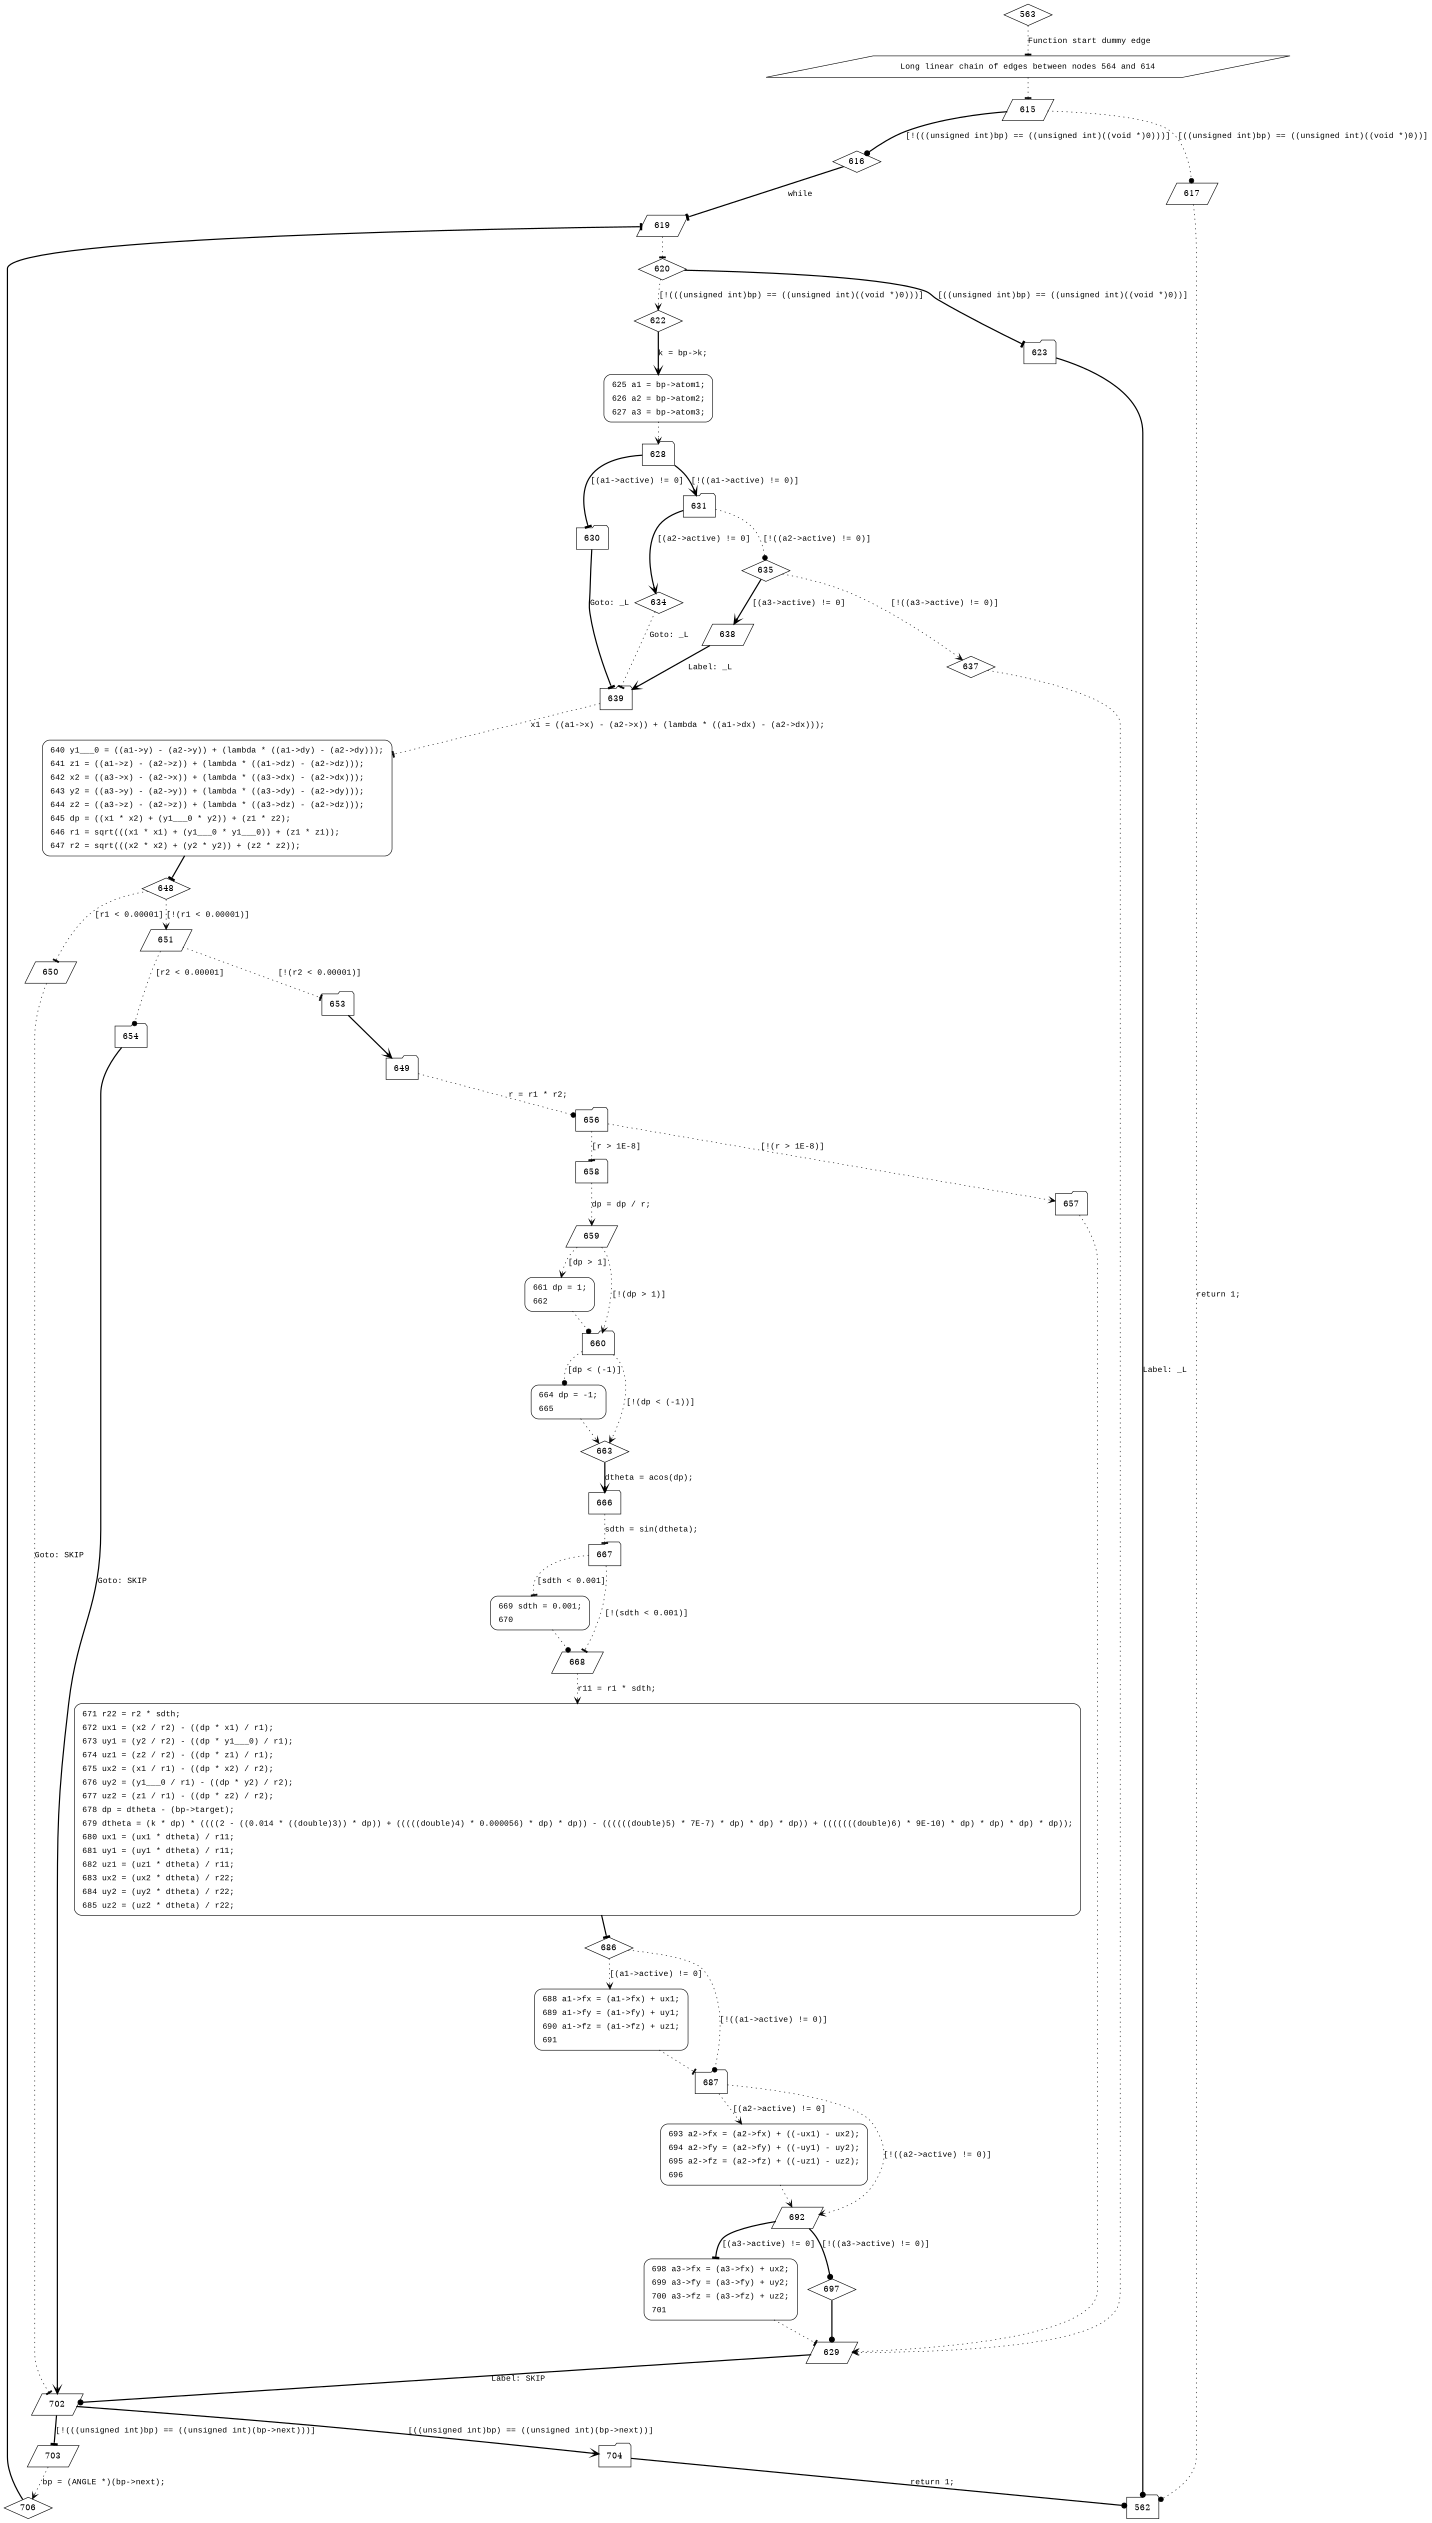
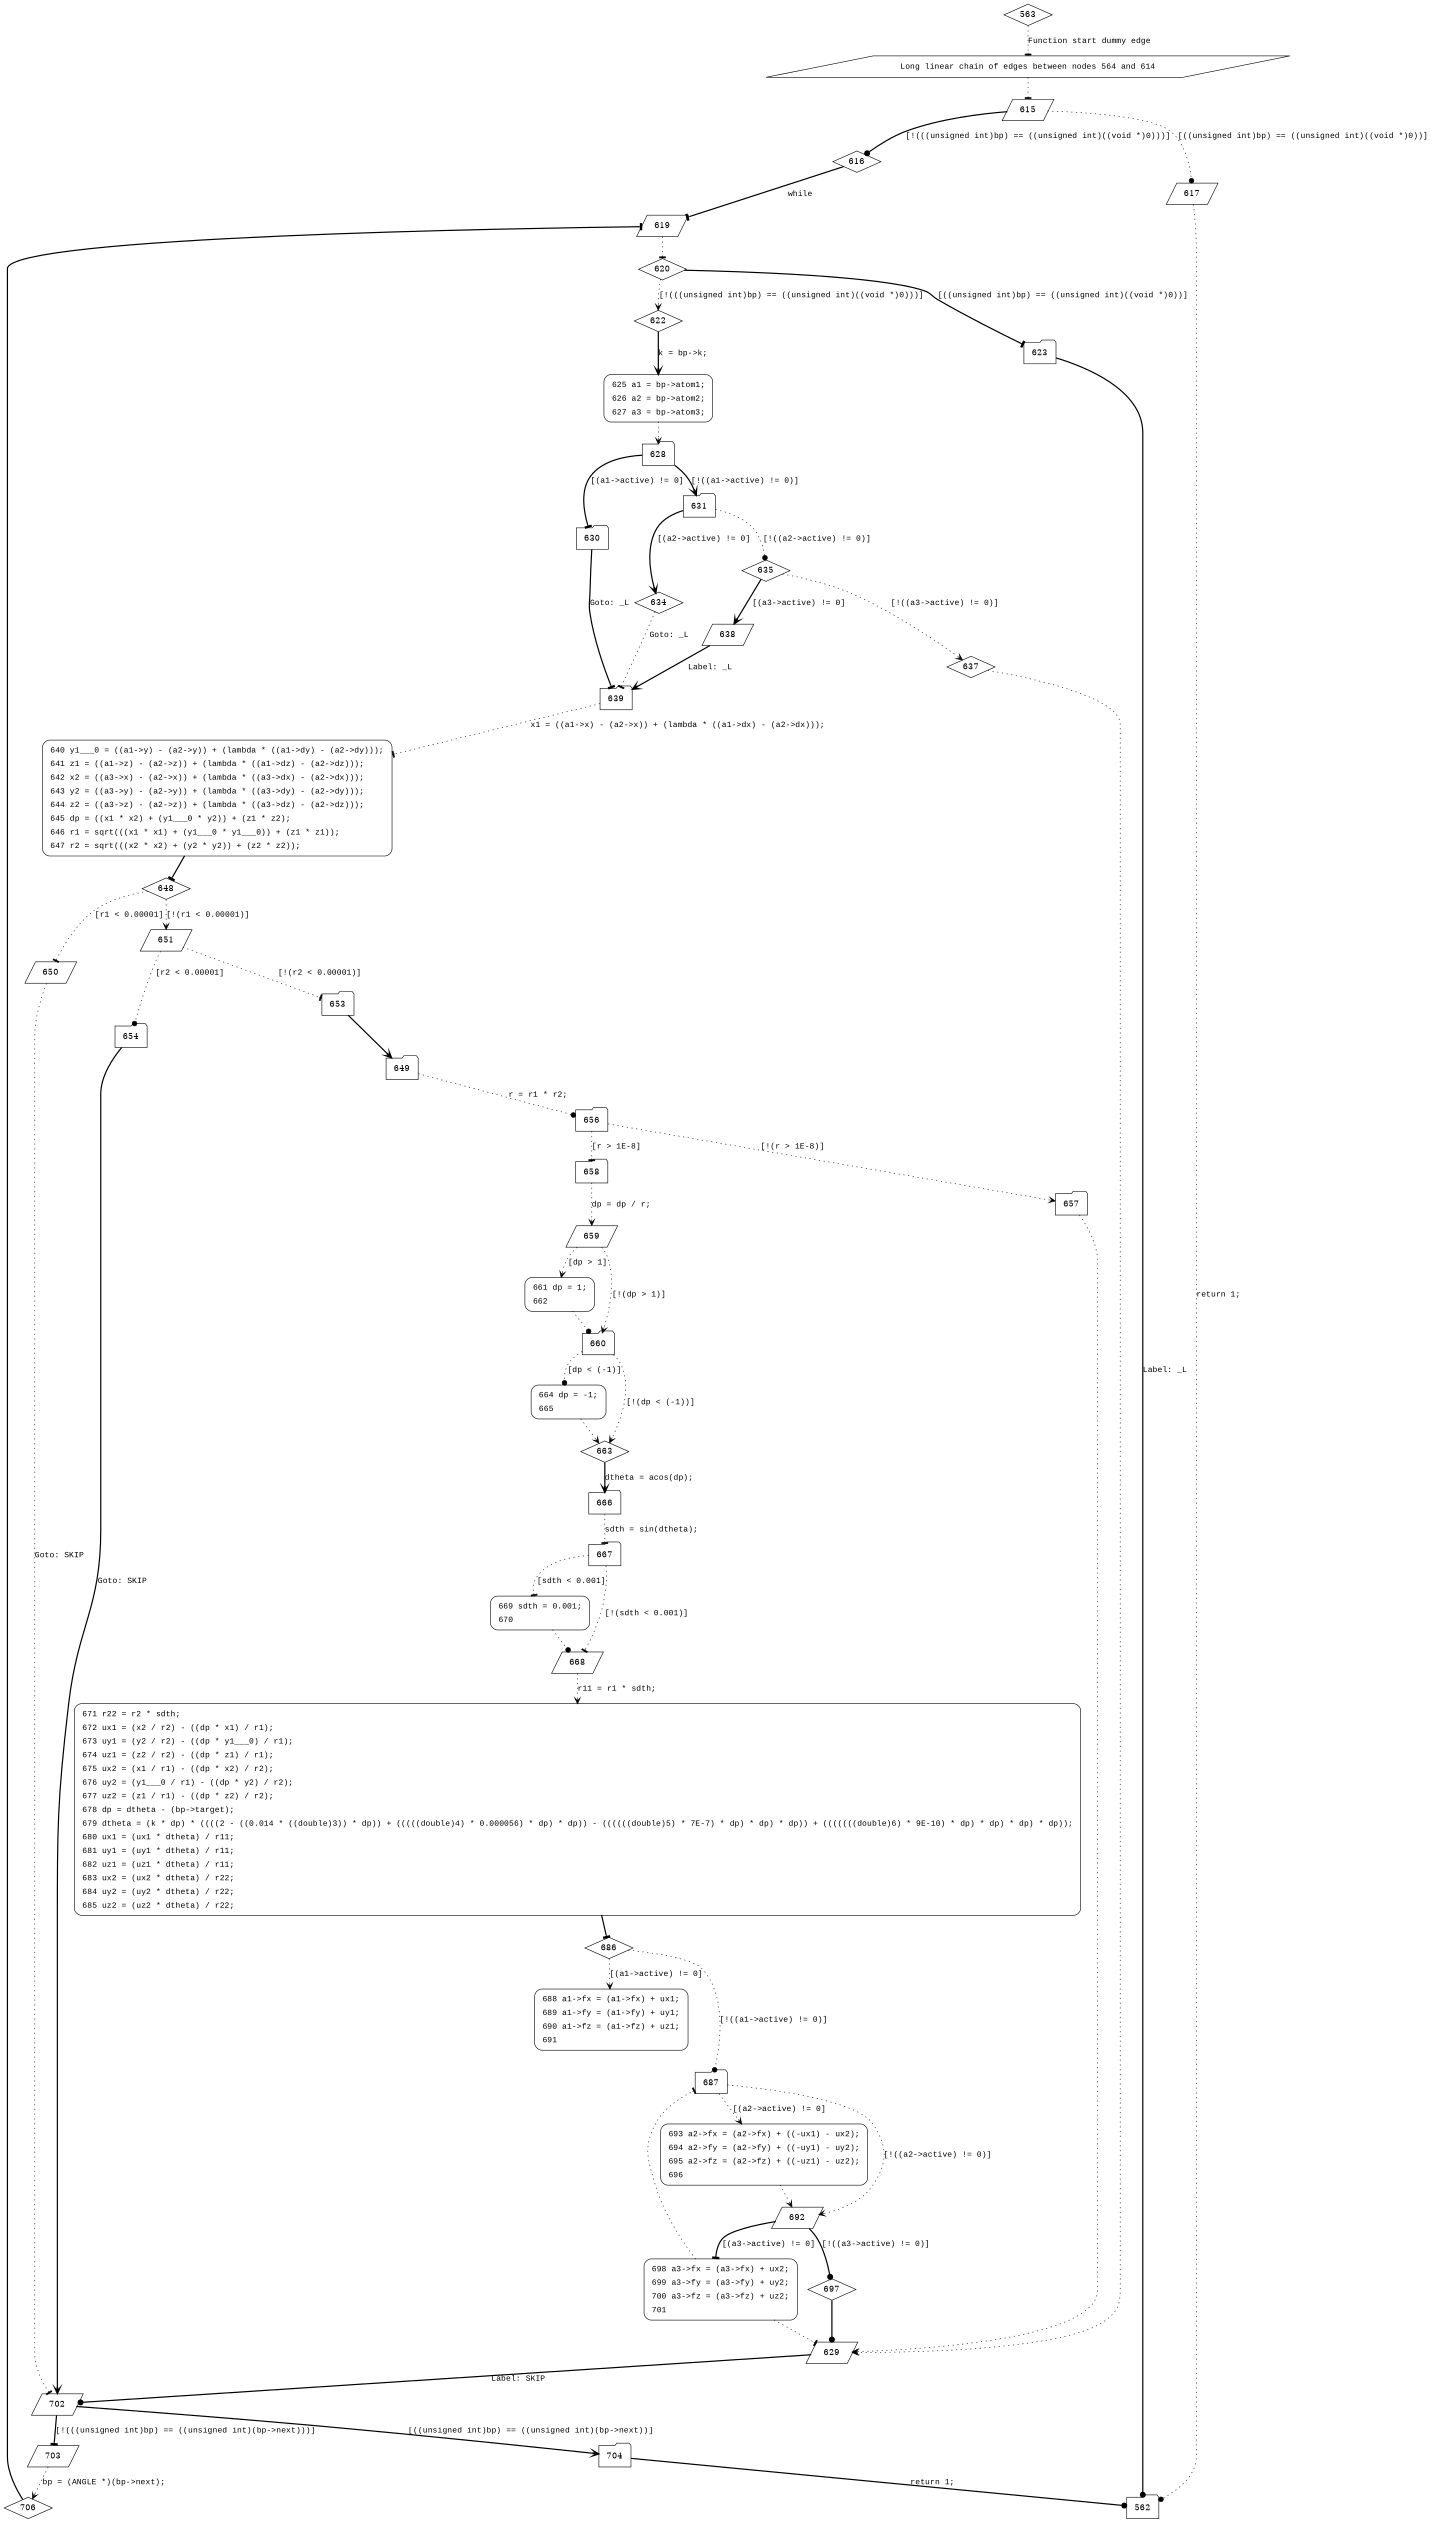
edge "688" -> "687": now "698" -> "687"
